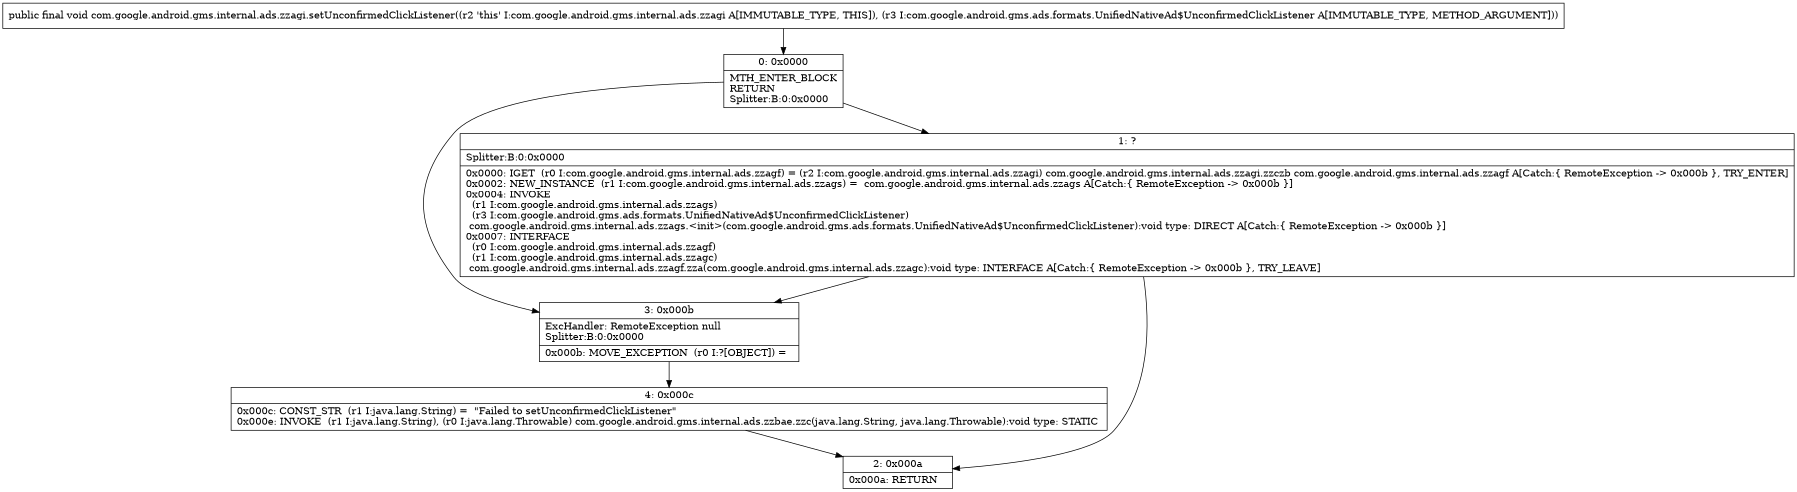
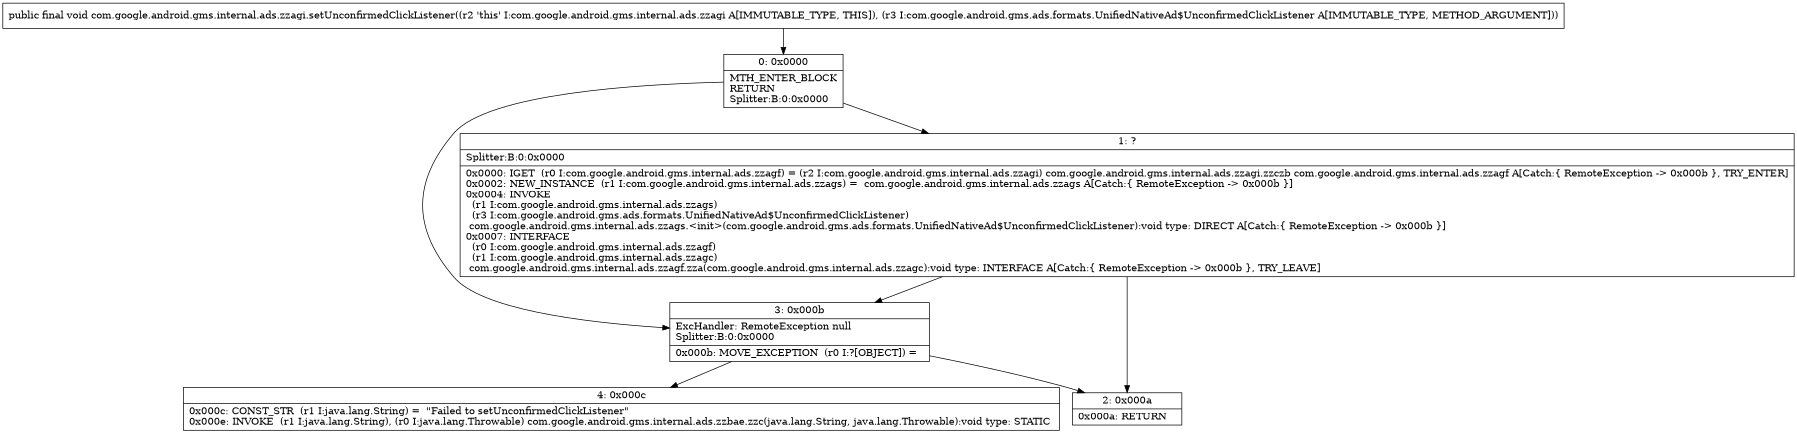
edge "4: 0x000c" -> "2: 0x000a": now "3: 0x000b" -> "2: 0x000a"
